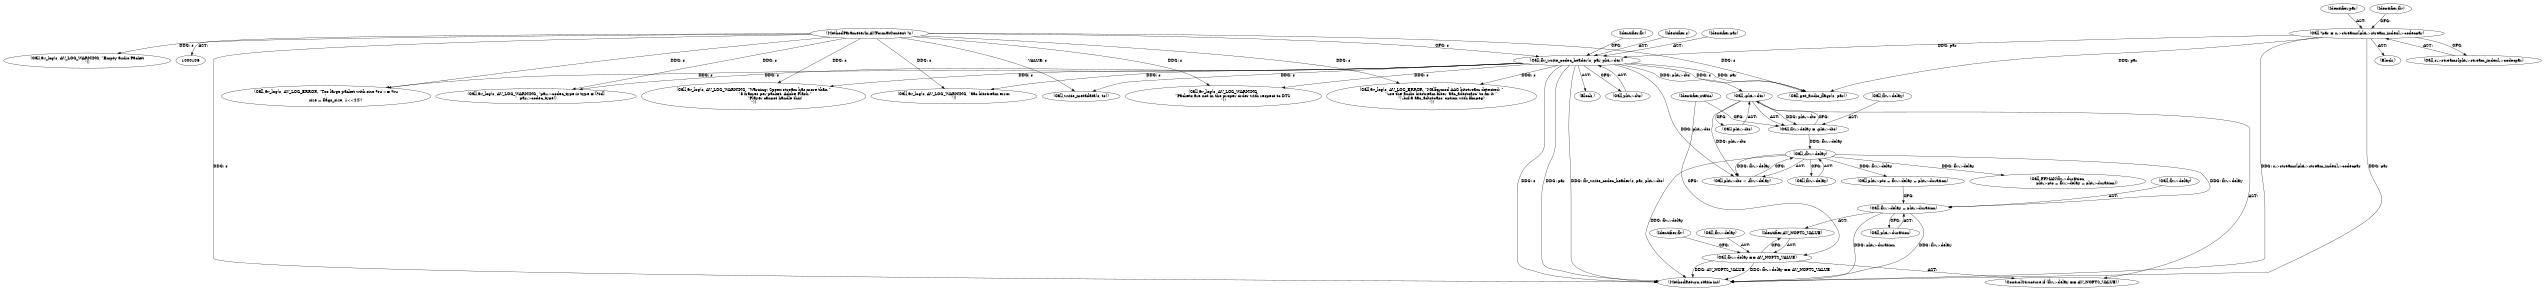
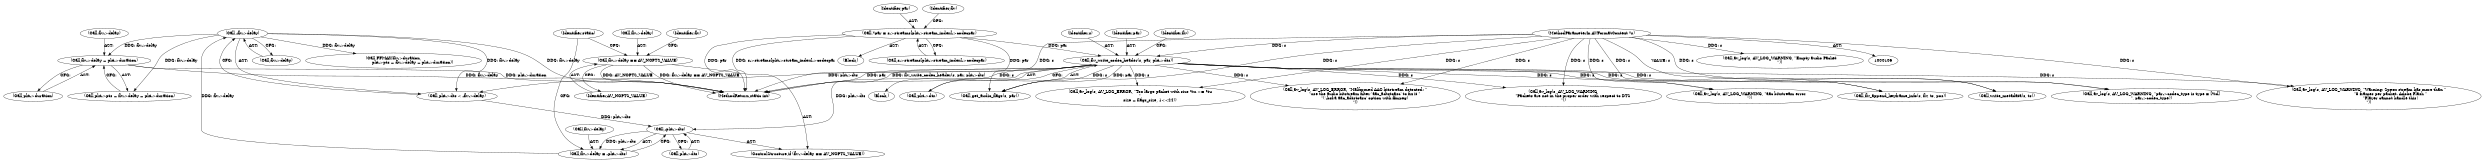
edge "(MethodParameterIn,AVFormatContext *s)" -> "(Call,flv_write_codec_header(s, par, pkt->dts))": label "CFG: s" -> "DDG: s"
node "(Call,flv_append_keyframe_info(s, flv, ts, pos))": added
edge "(Call,-pkt->dts)" -> "(Call,pkt->dts < -flv->delay)": reversed
edge "(Call,flv->delay + pkt->duration)" -> "(Identifier,AV_NOPTS_VALUE)": now "(Call,flv->delay + pkt->duration)" -> "(Call,pkt->pts + flv->delay + pkt->duration)"
